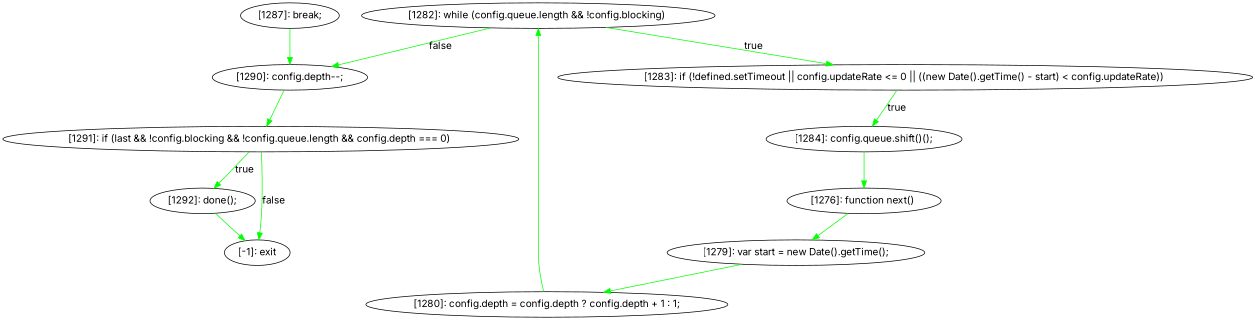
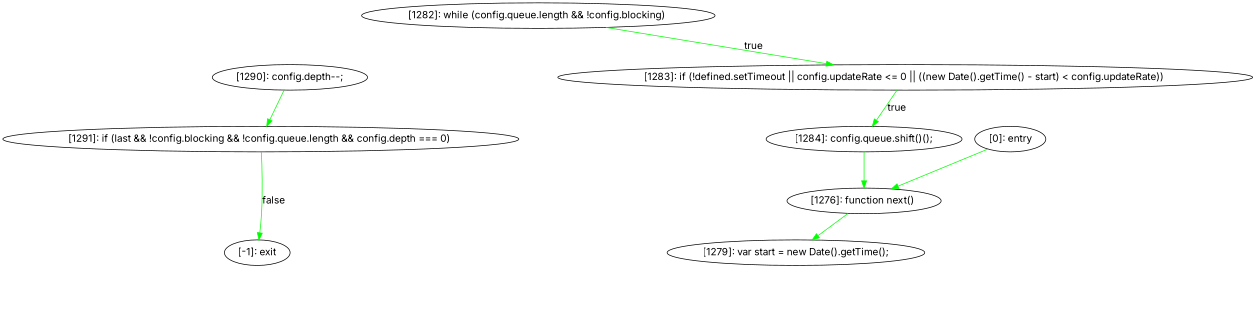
node "[1287]: break;": removed
edge "[1282]: while (config.queue.length && !config.blocking)" -> "[1290]: config.depth--;": removed, label "false"
node "[0]: entry": added
node "[1292]: done();": removed
node "[1280]: config.depth = config.depth ? config.depth + 1 : 1;": removed
